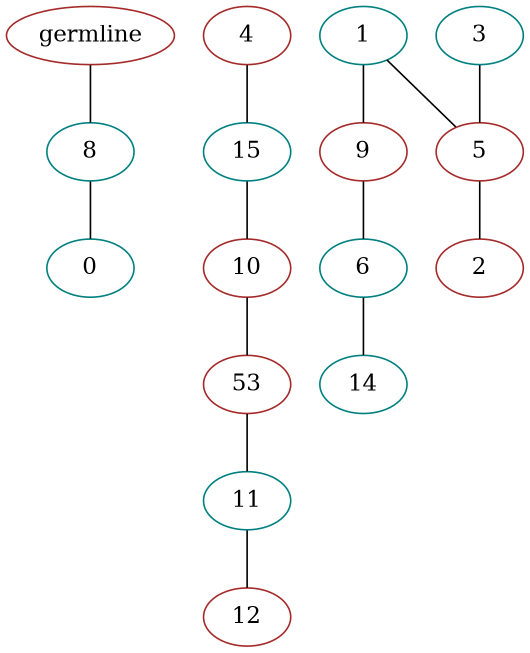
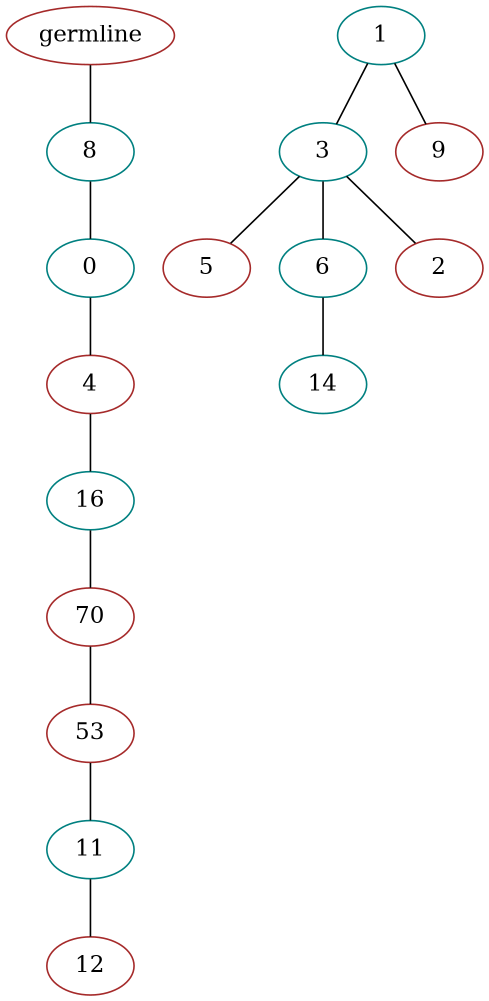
edge "1" -- "5": now "1" -- "3"
node "15": label "15" -> "16"
edge "9" -- "6": now "3" -- "6"
edge "5" -- "2": now "3" -- "2"
node "10": label "10" -> "70"
edge "0" -- "4": added
